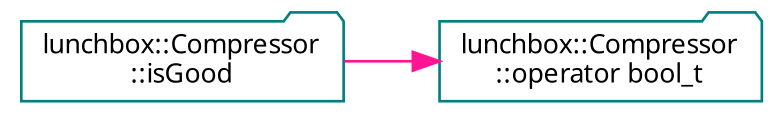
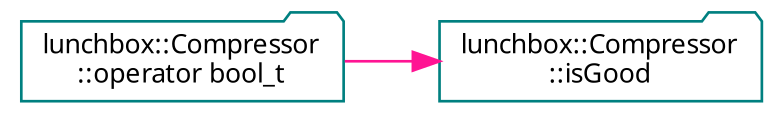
edge "lunchbox::Compressor ::isGood" -> "lunchbox::Compressor ::operator bool_t": reversed
